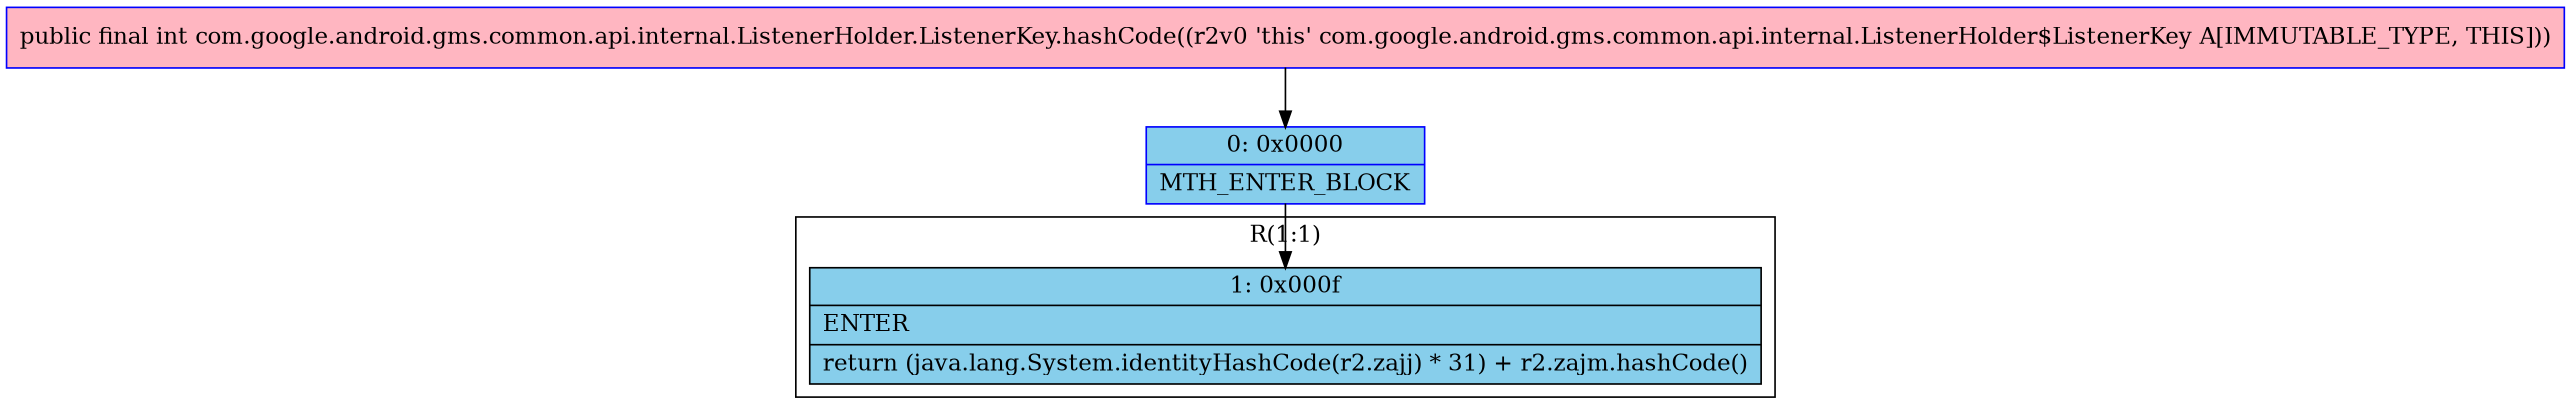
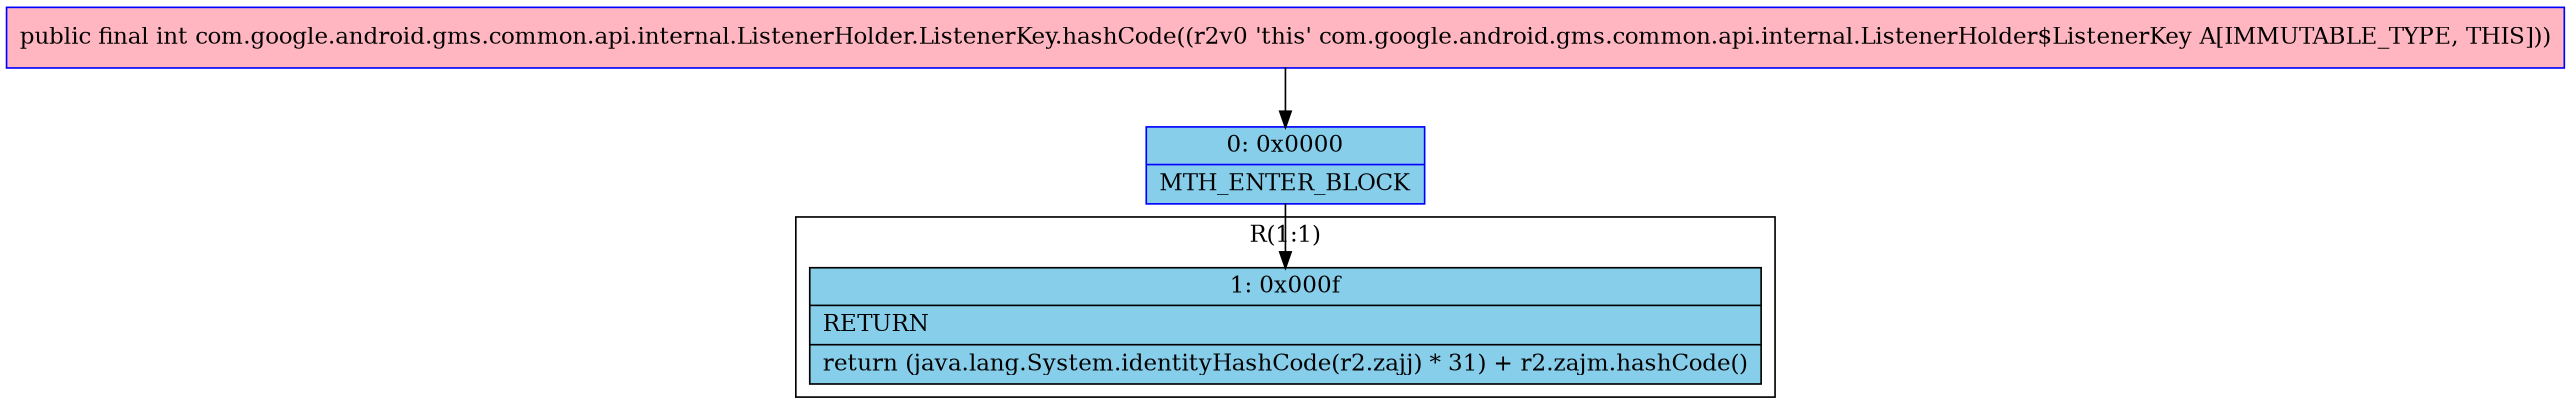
node "1: 0x000f": text "ENTER" -> "RETURN"
